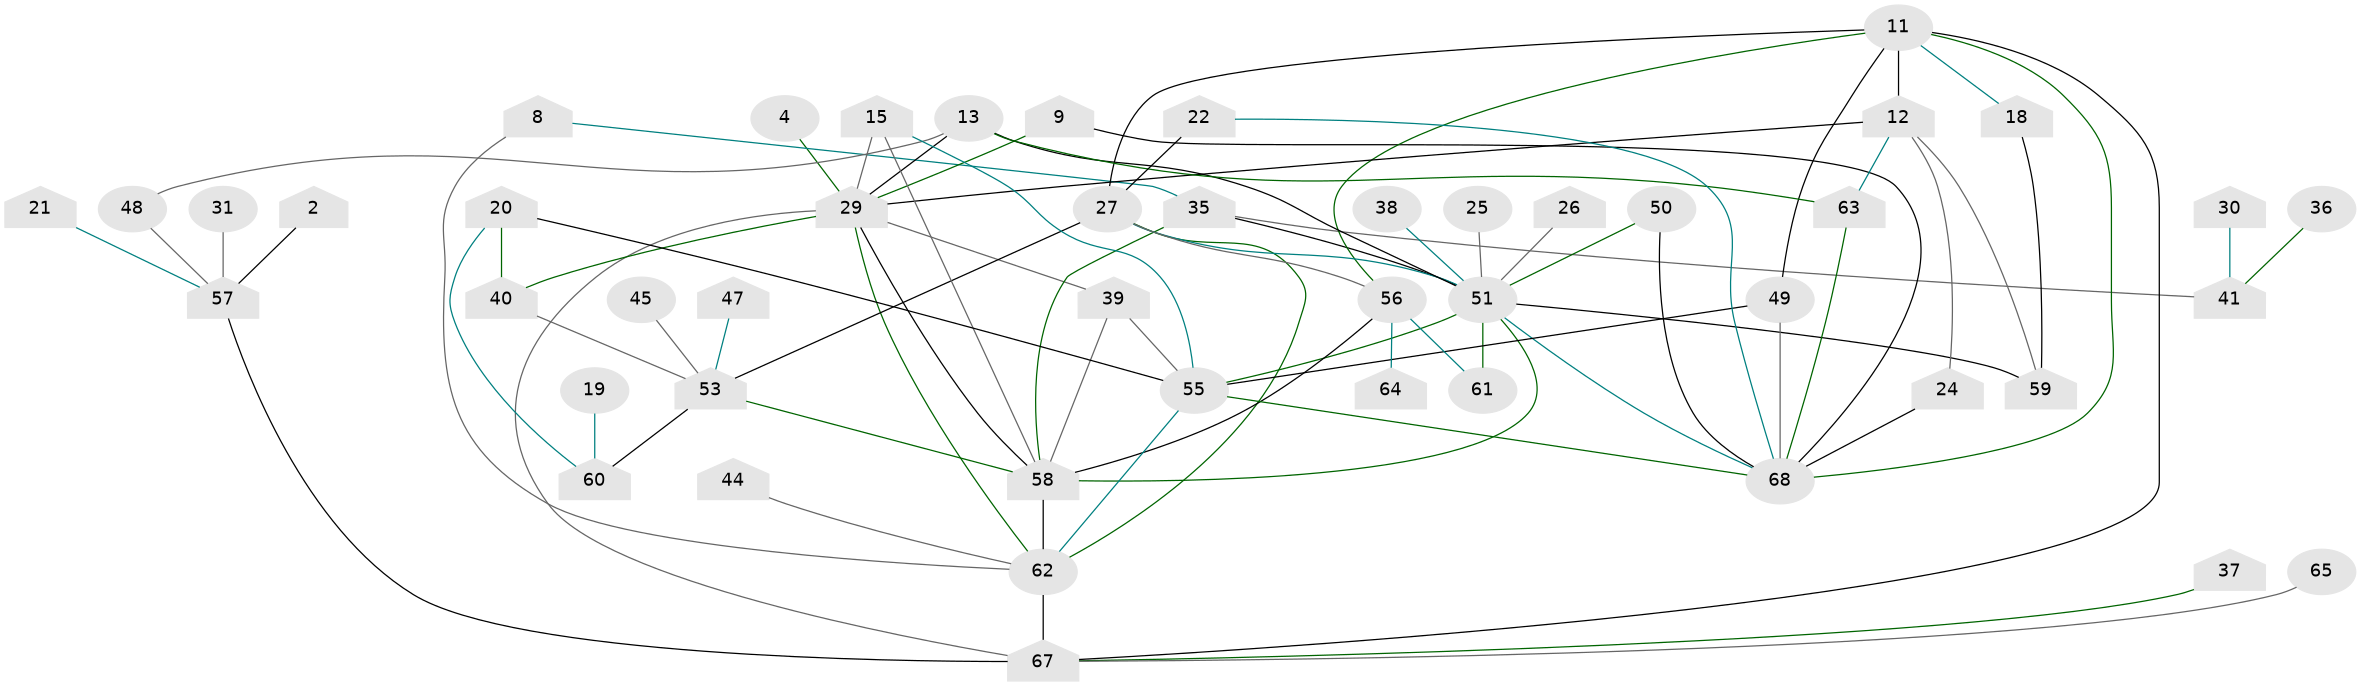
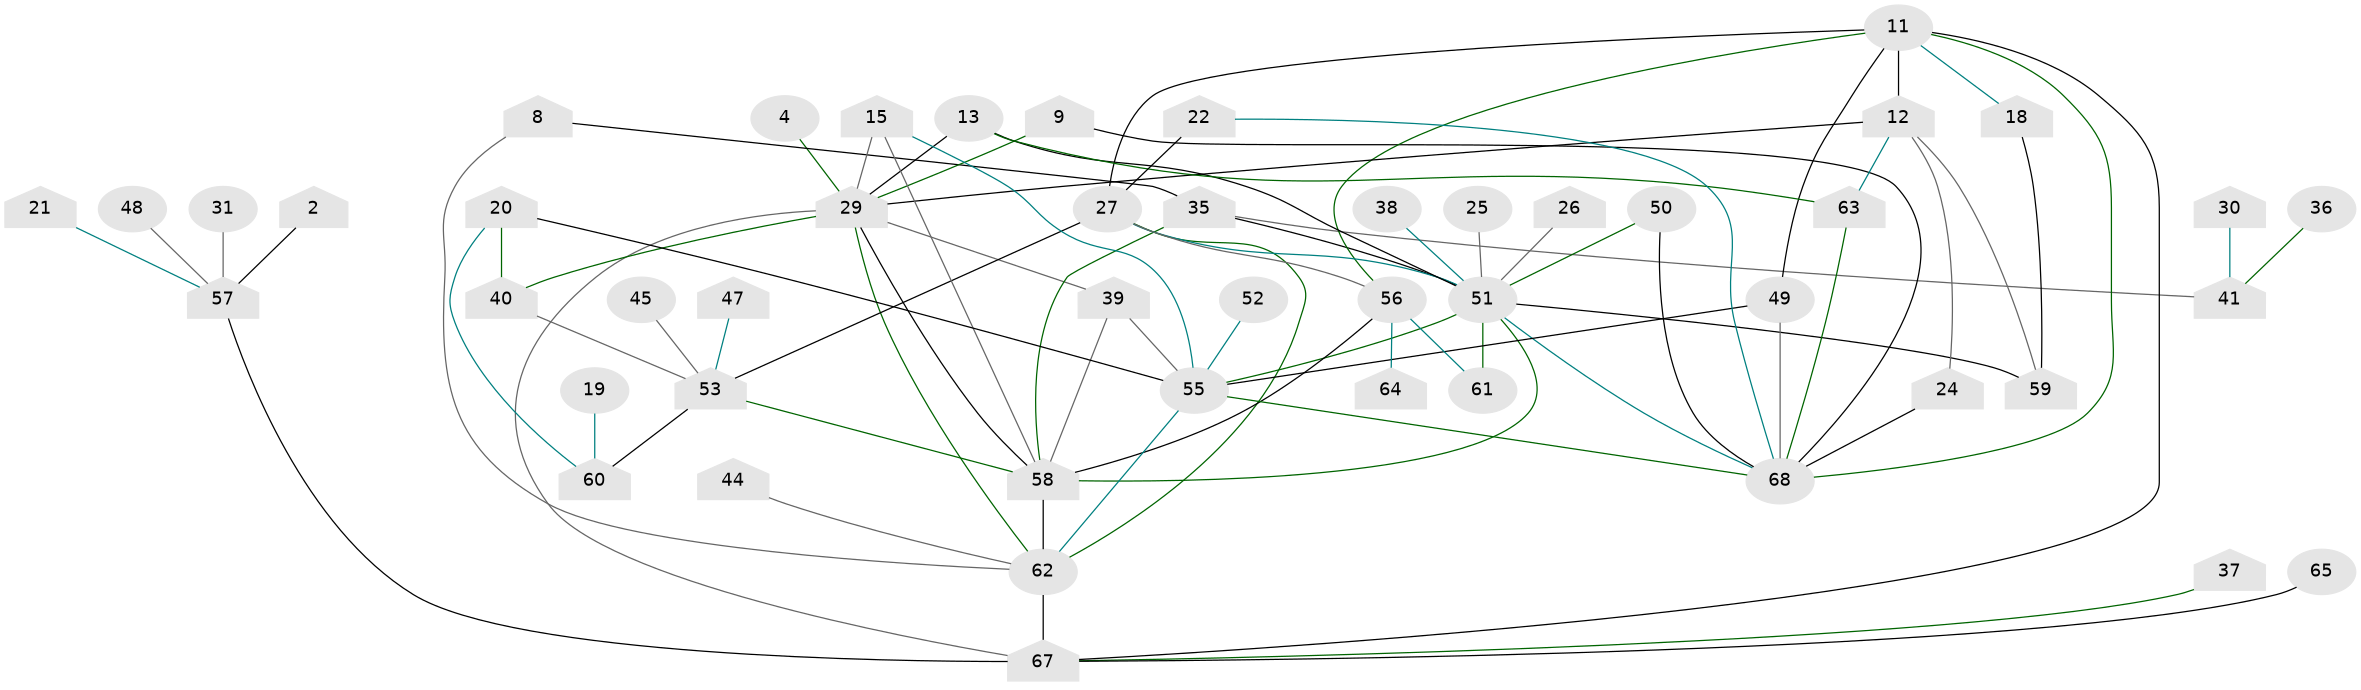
edge "8" -- "35": color teal -> black
edge "13" -- "48": removed
node "52": added
edge "65" -- "67": color gray40 -> black
